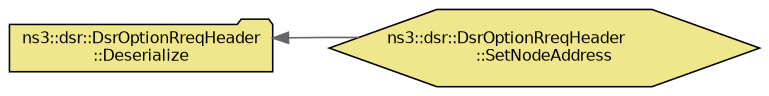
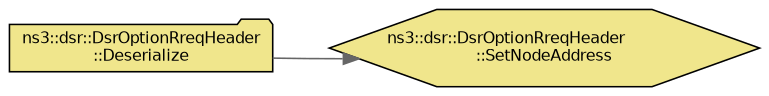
edge "ns3::dsr::DsrOptionRreqHeader ::SetNodeAddress" -> "ns3::dsr::DsrOptionRreqHeader ::Deserialize": reversed
